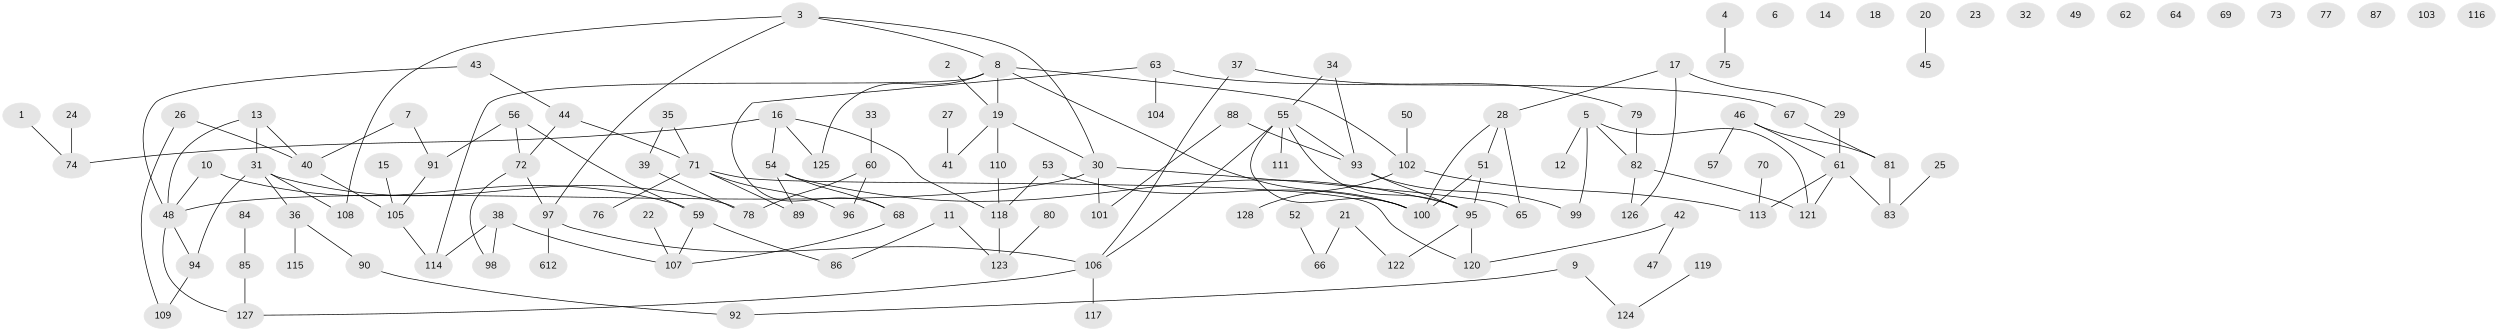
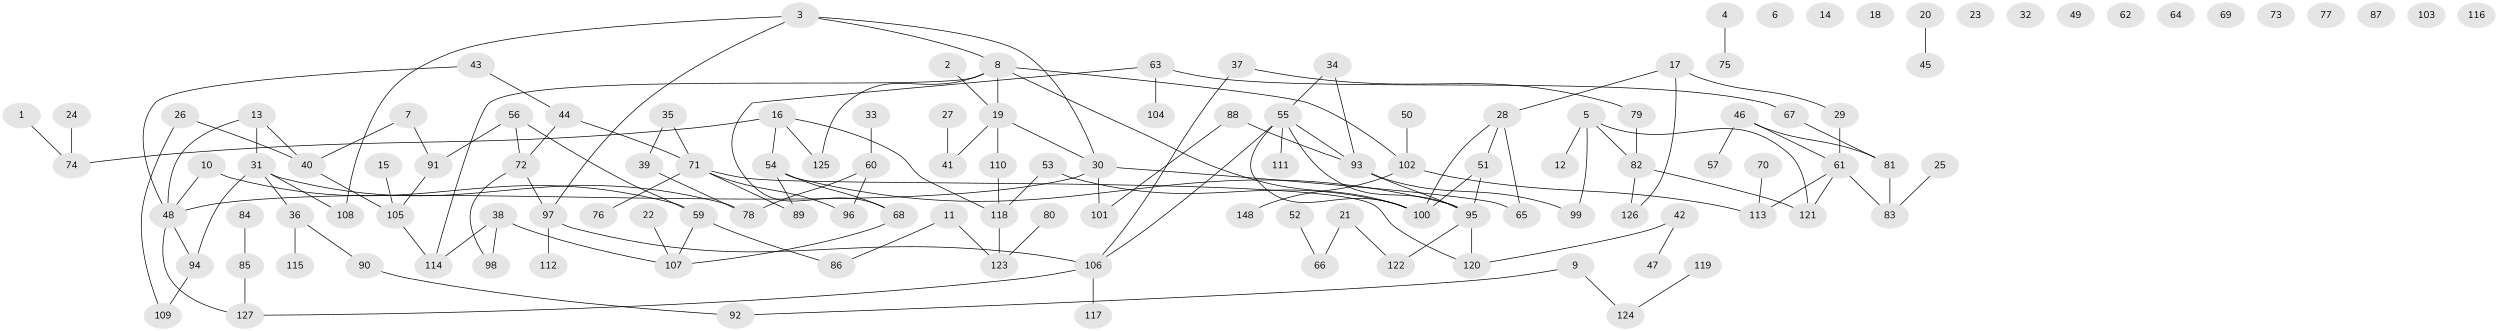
node "128": label "128" -> "148"
node "612": label "612" -> "112"
